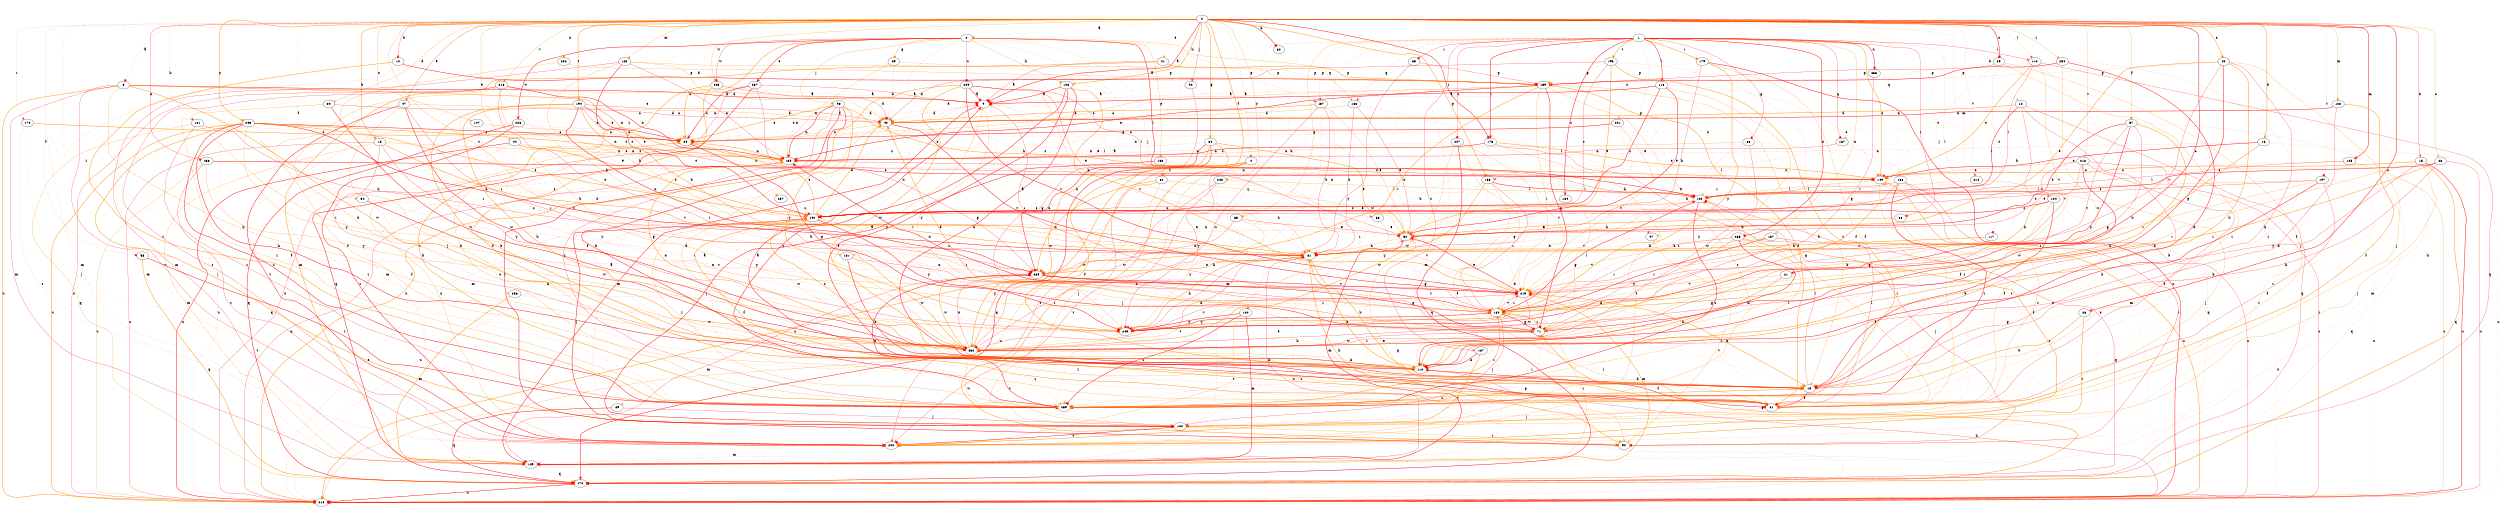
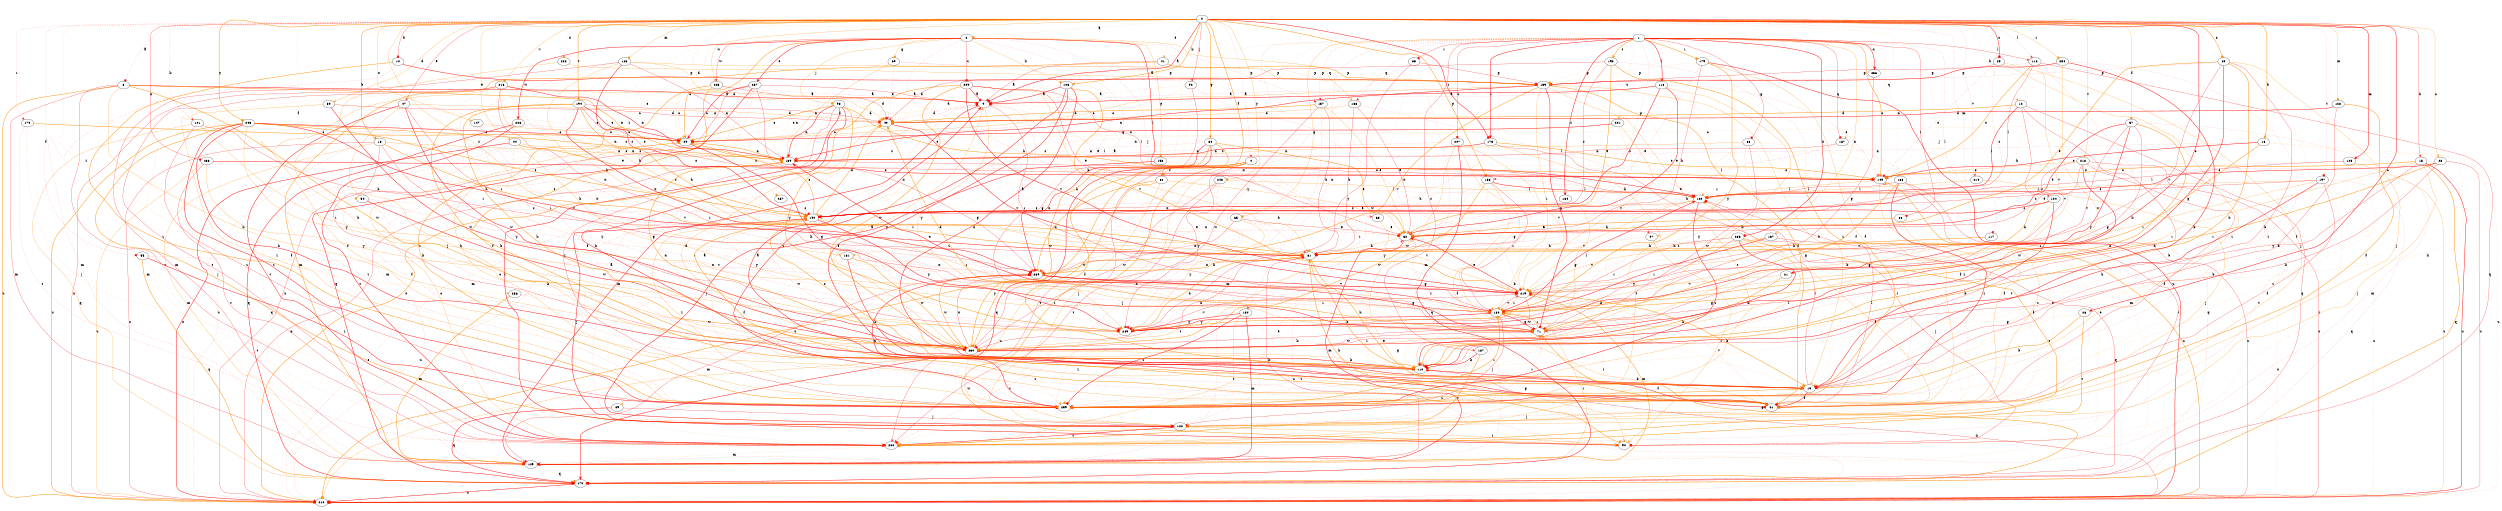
edge "2" -> "225": arrowhead box -> vee
node "80": removed
